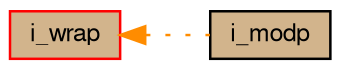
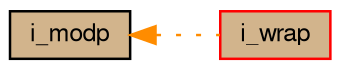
edge "i_modp" -> "i_wrap": reversed
